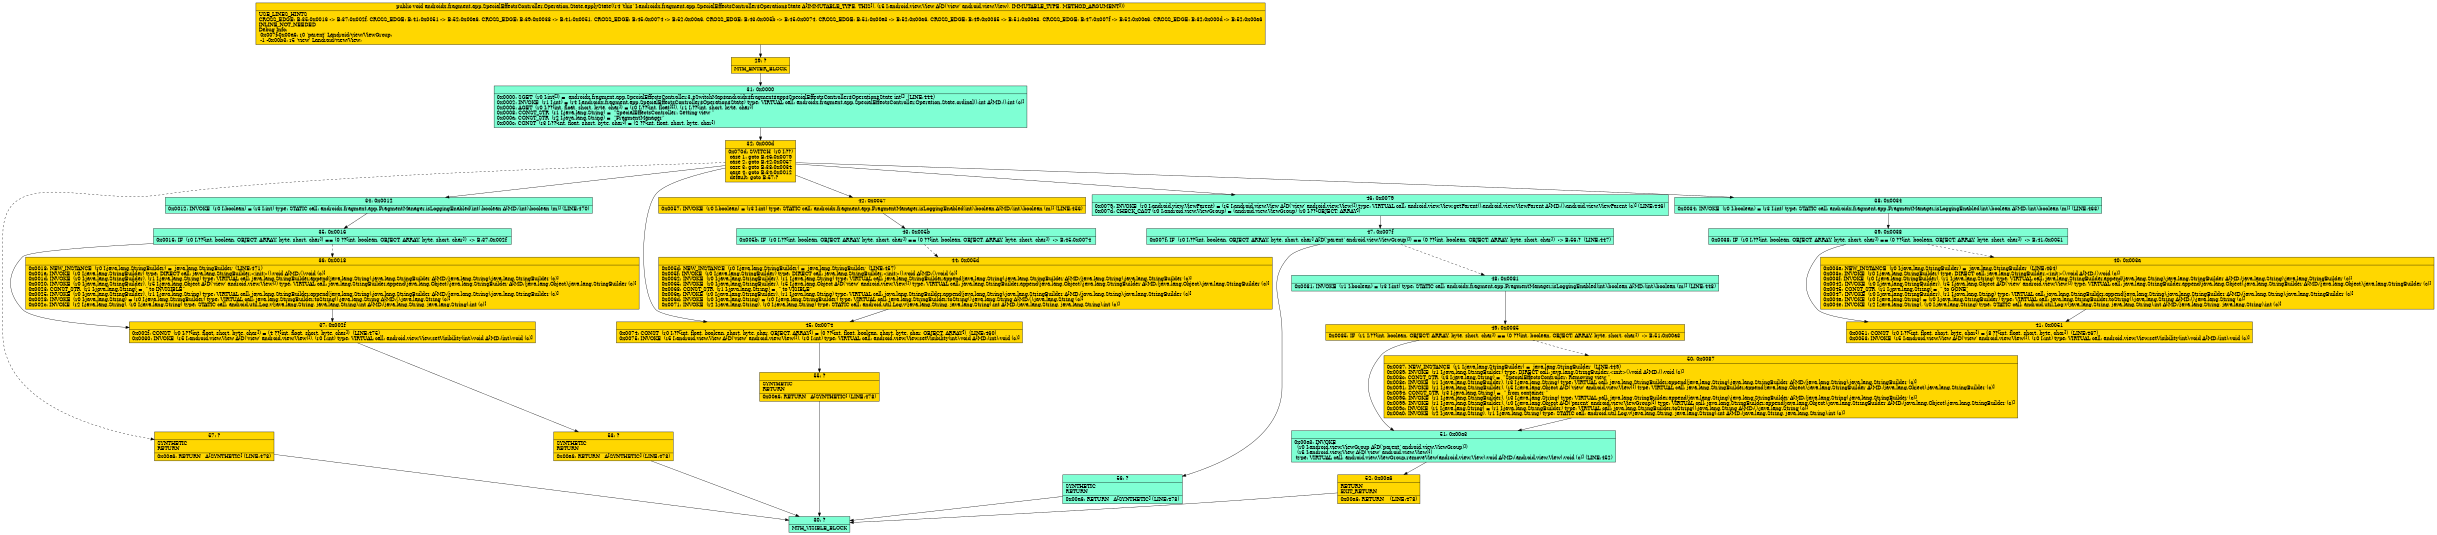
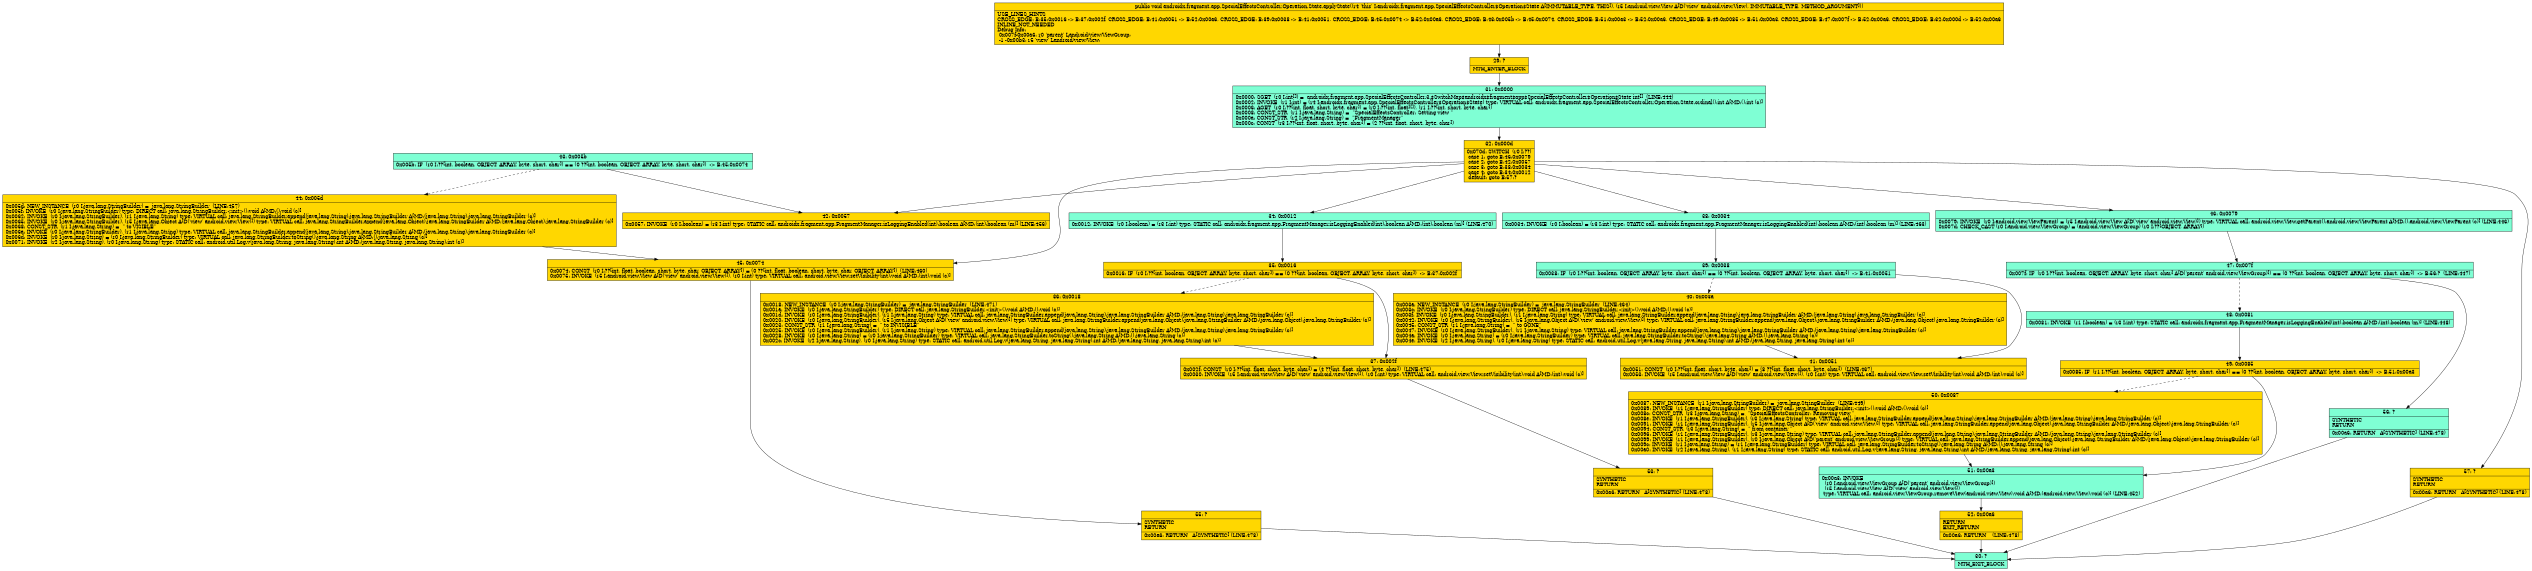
edge "32: 0x000d" -> "57: ?": style dashed -> solid
edge "42: 0x0057" -> "43: 0x005b": reversed
node "35: 0x0016": fillcolor aquamarine -> gold
node "30: ?": text "MTH_VISIBLE_BLOCK" -> "MTH_EXIT_BLOCK"
